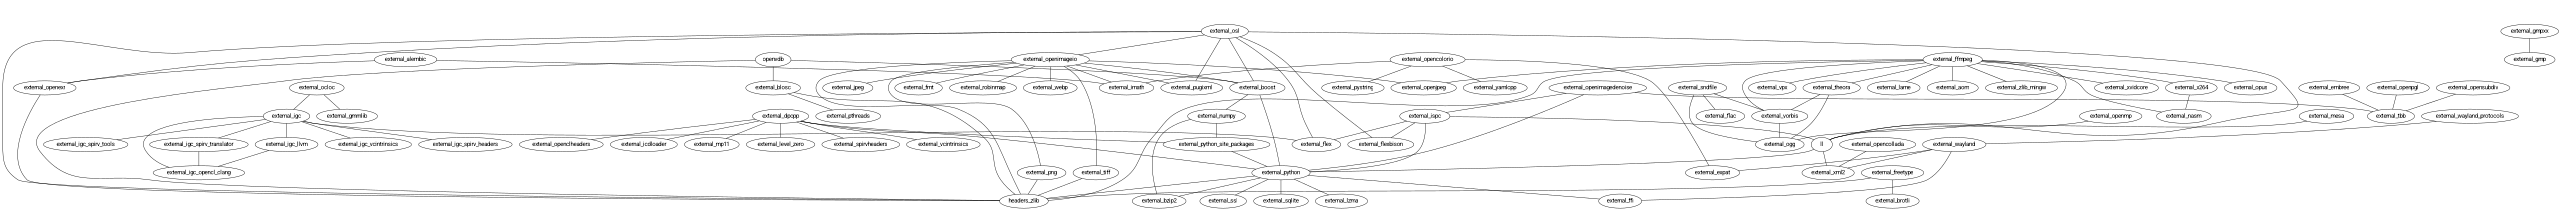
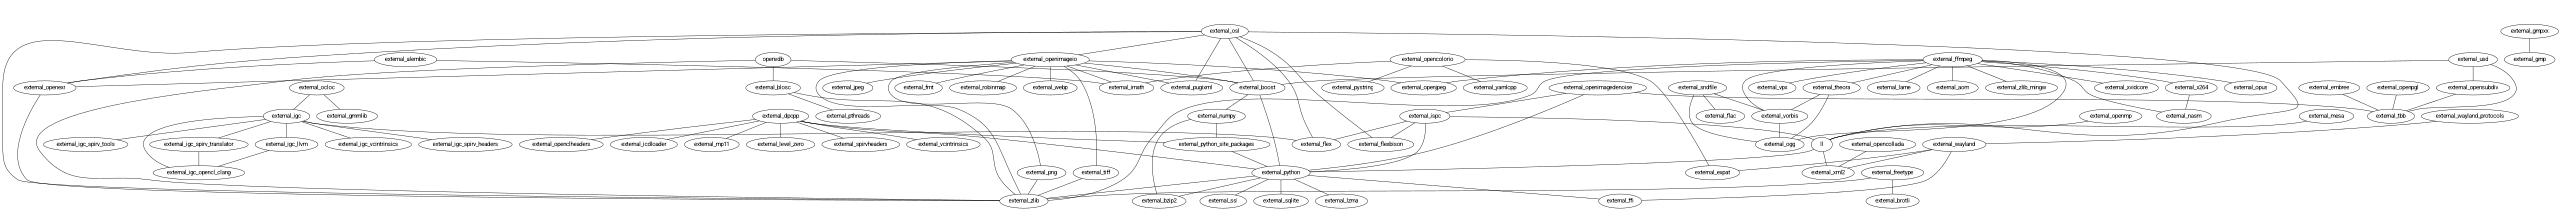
node "external_usd": added
edge "external_openimageio" -- "external_openexr": added
node "headers_zlib": label "headers_zlib" -> "external_zlib"
